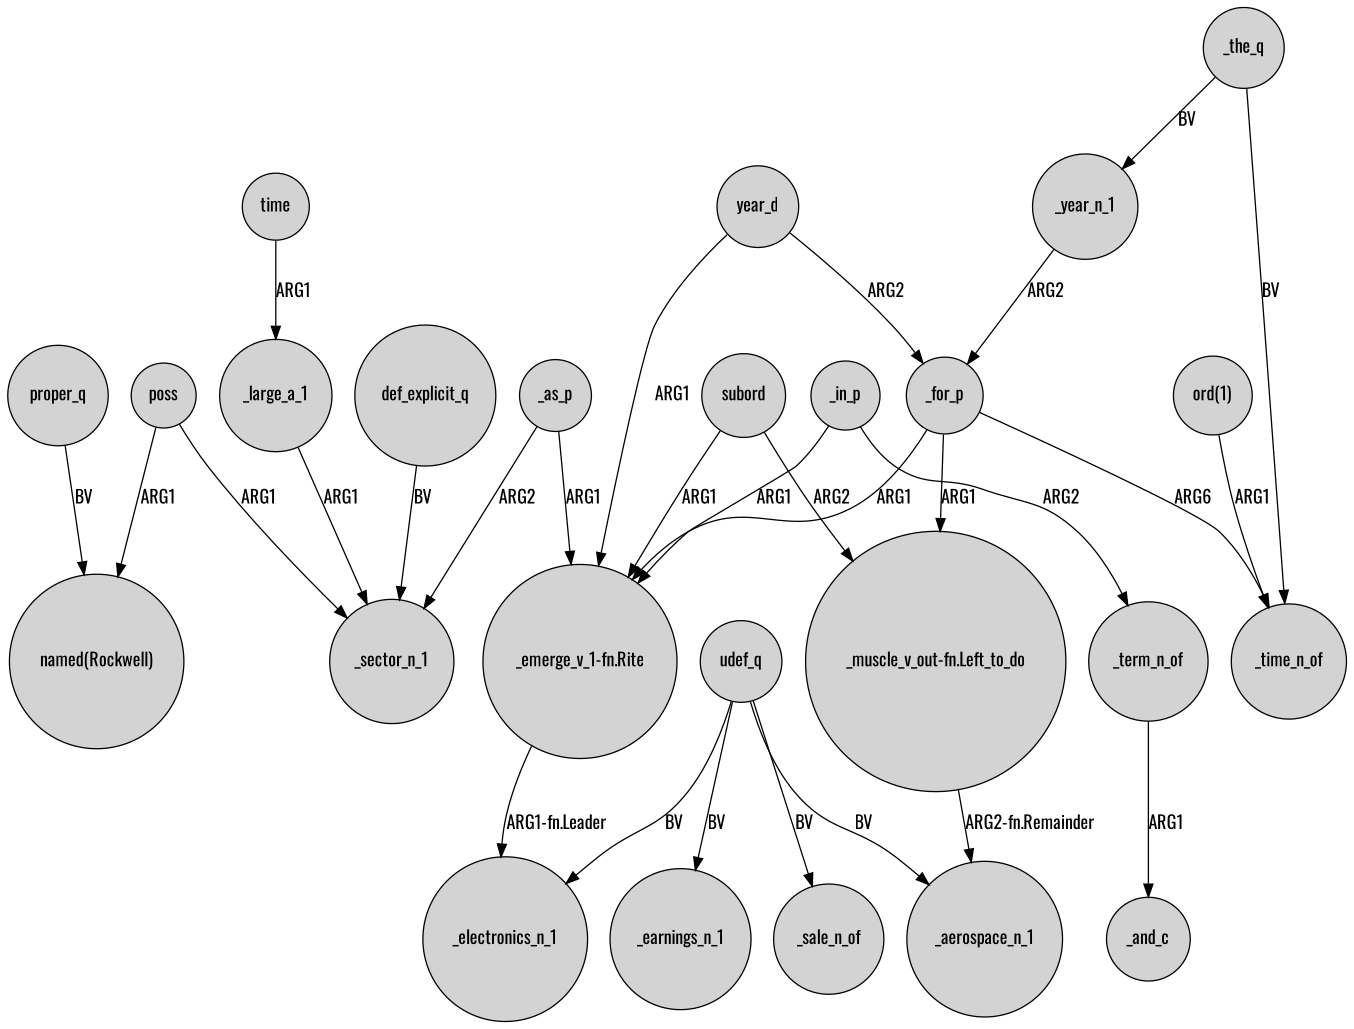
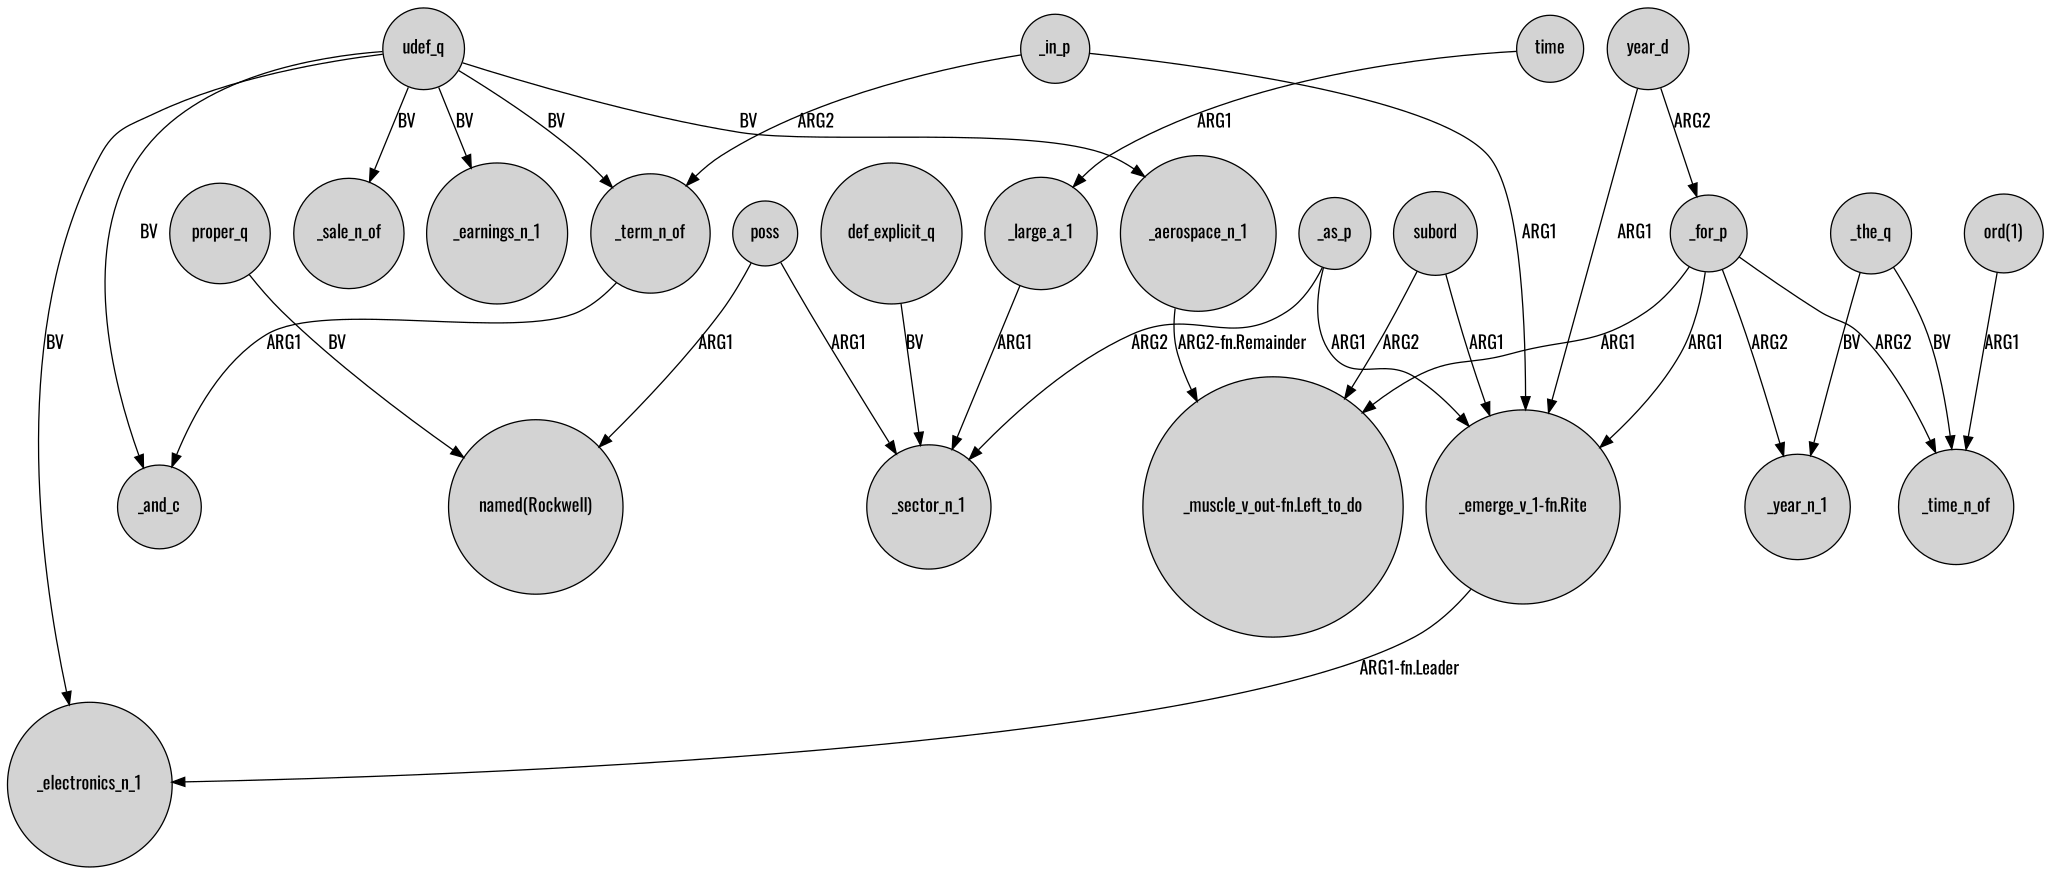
edge "udef_q" -> "_term_n_of": added, label "BV"
edge "udef_q" -> "_and_c": added, label "BV"
edge "_year_n_1" -> "_for_p": reversed
edge "_for_p" -> "_time_n_of": label "ARG6" -> "ARG2"
edge "_muscle_v_out-fn.Left_to_do" -> "_aerospace_n_1": reversed
